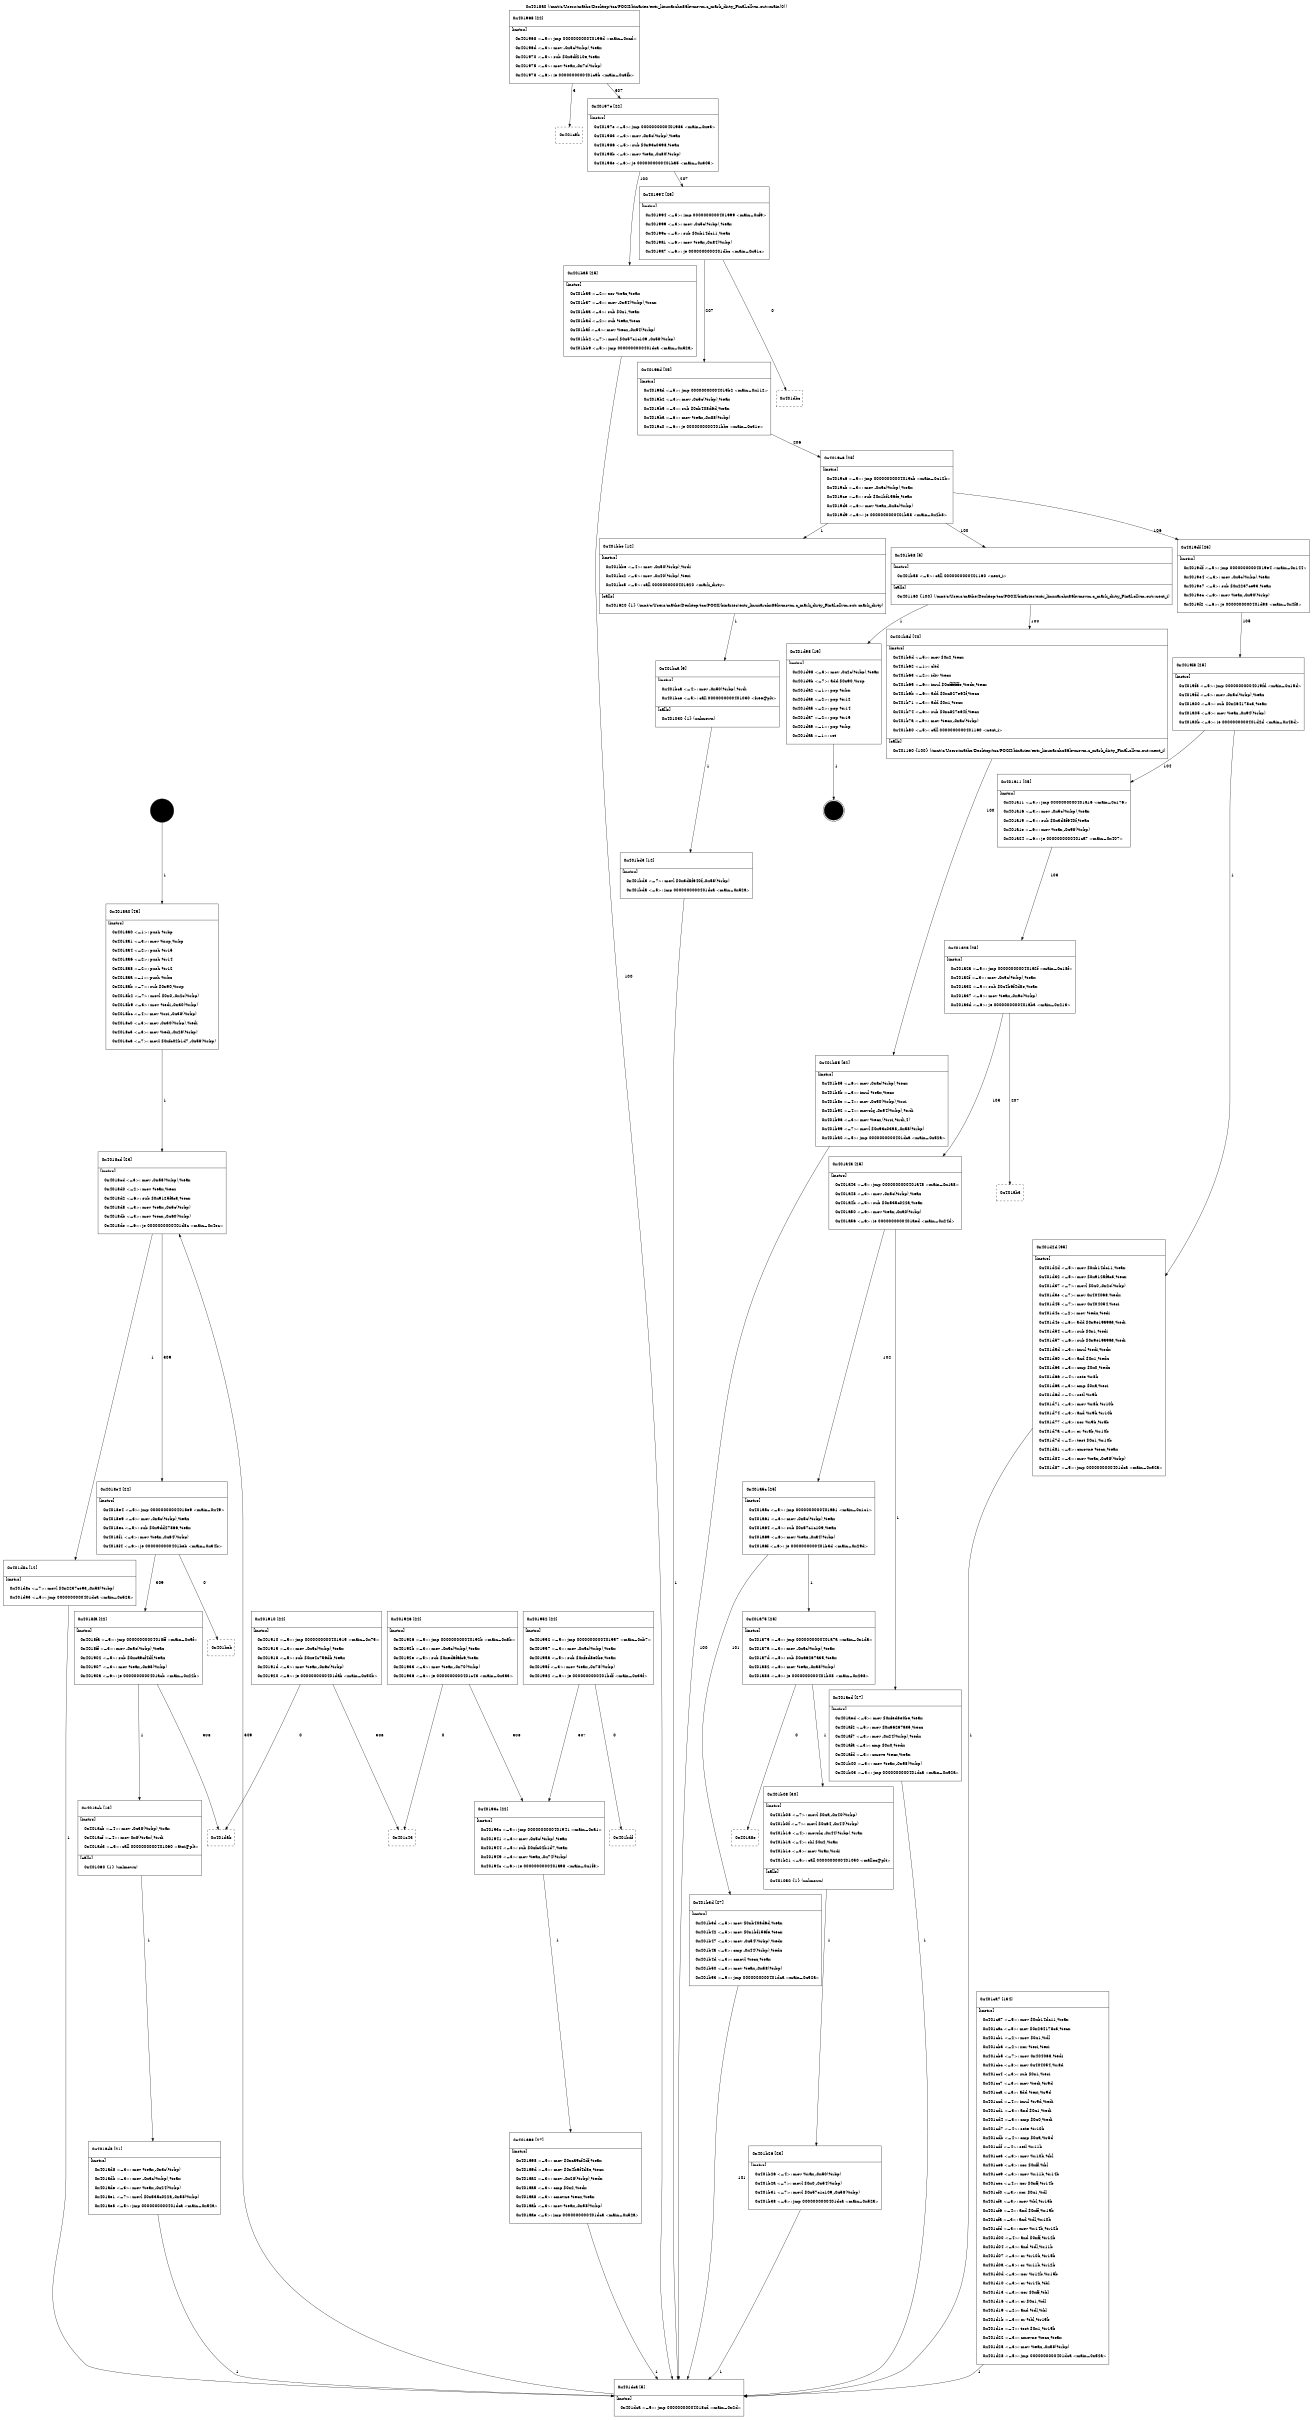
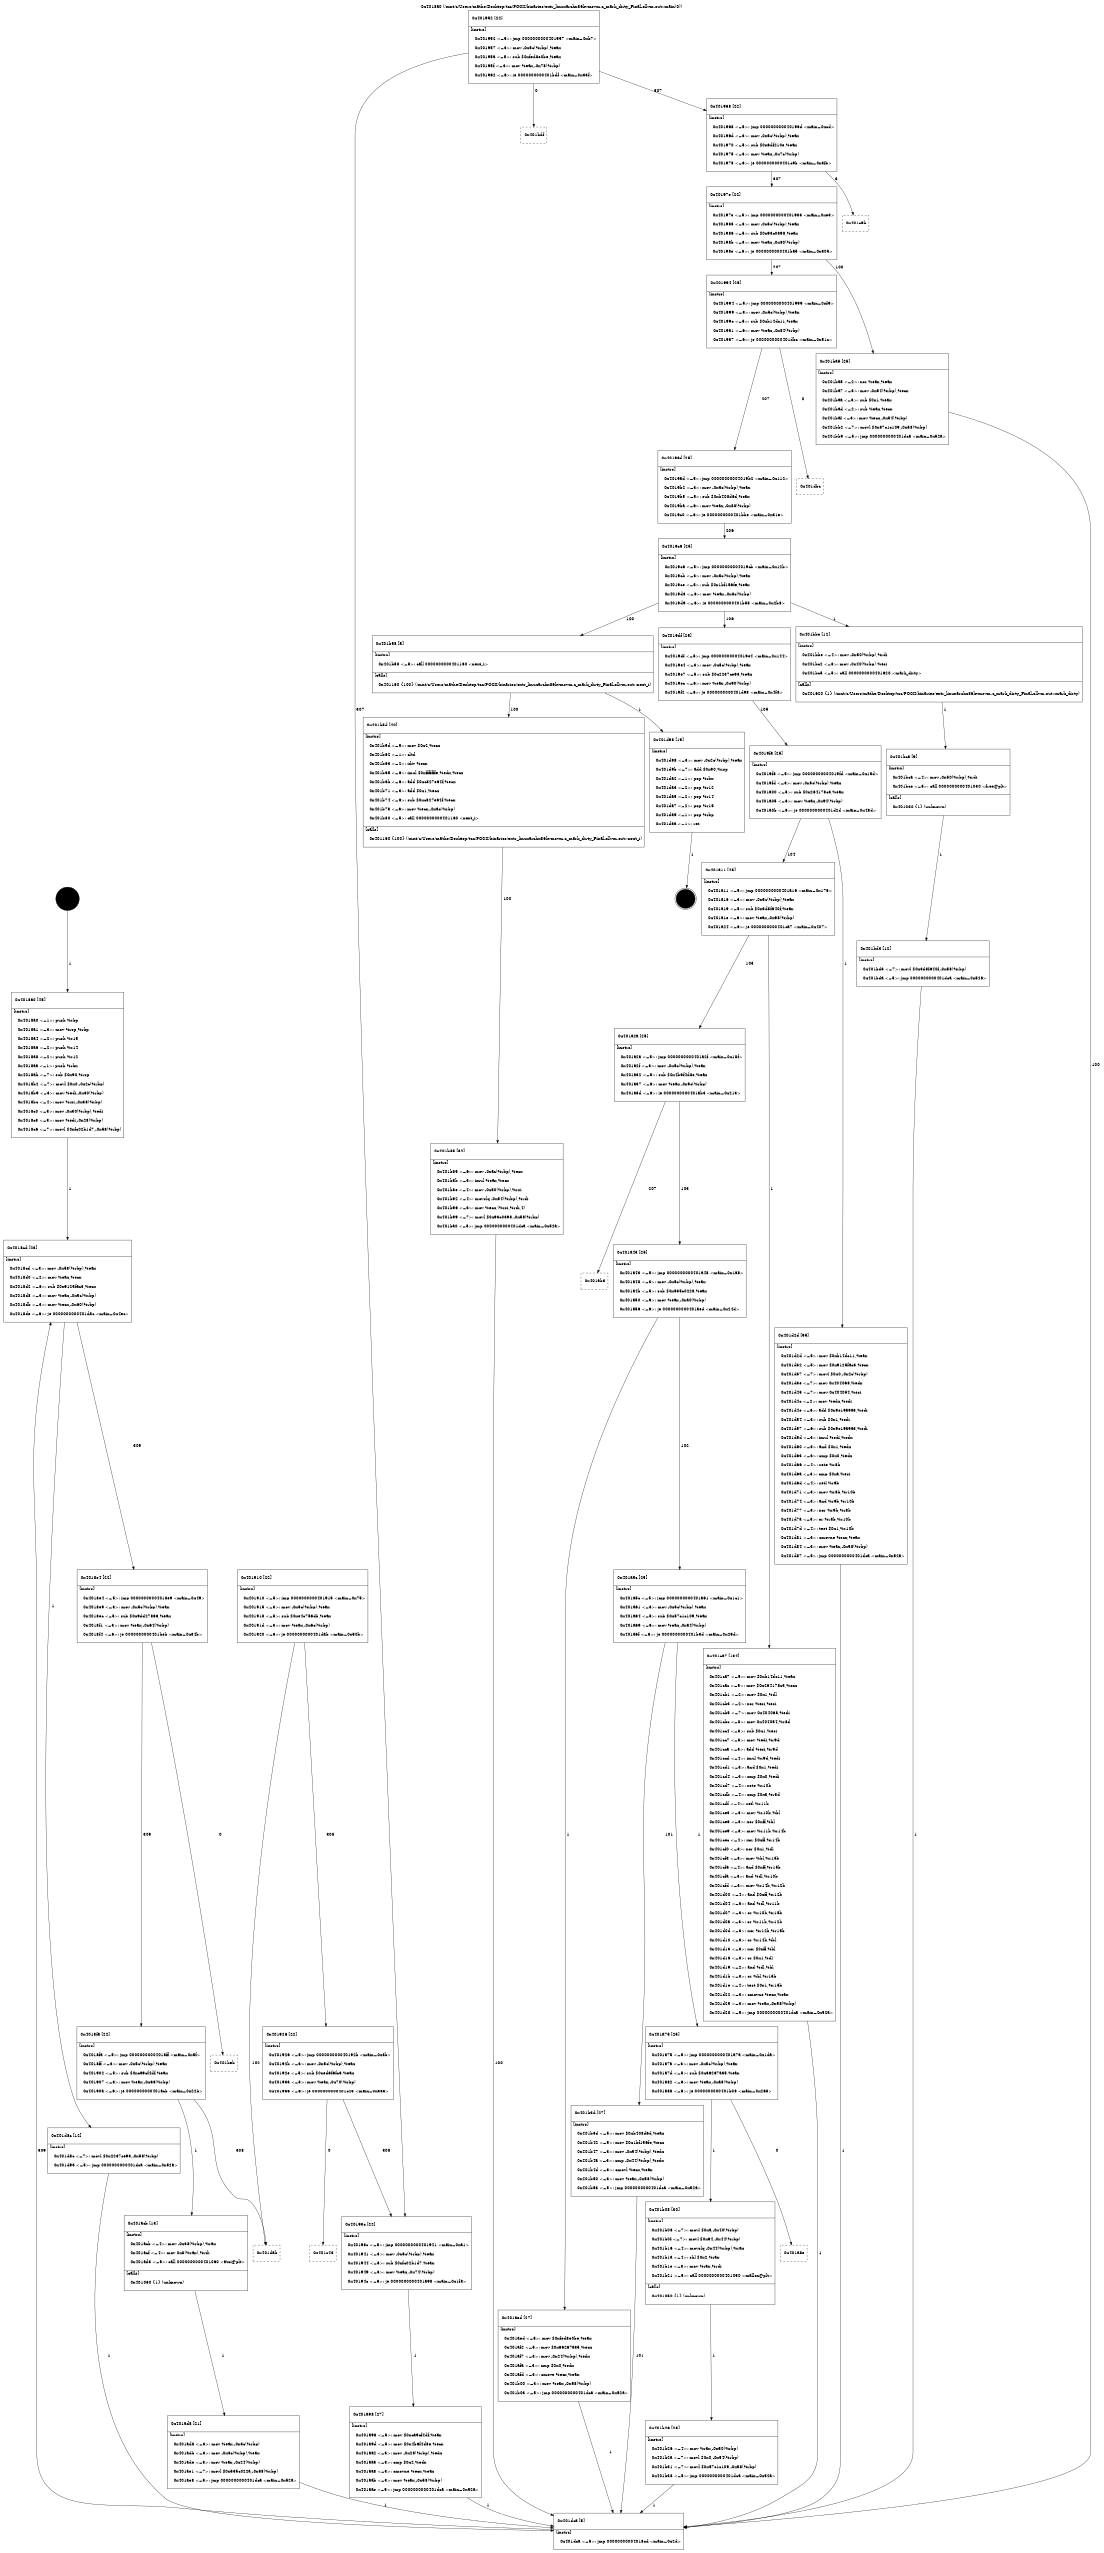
edge "0x401952 [22]" -> "0x401968 [22]": added, label "307"
edge "0x401a11 [25]" -> "0x401ca7 [134]": added, label "1"
edge "0x401910 [22]" -> "0x401dab": label " 0" -> " 102"
edge "0x401910 [22]" -> "0x401c43": now "0x401910 [22]" -> "0x401926 [22]"
